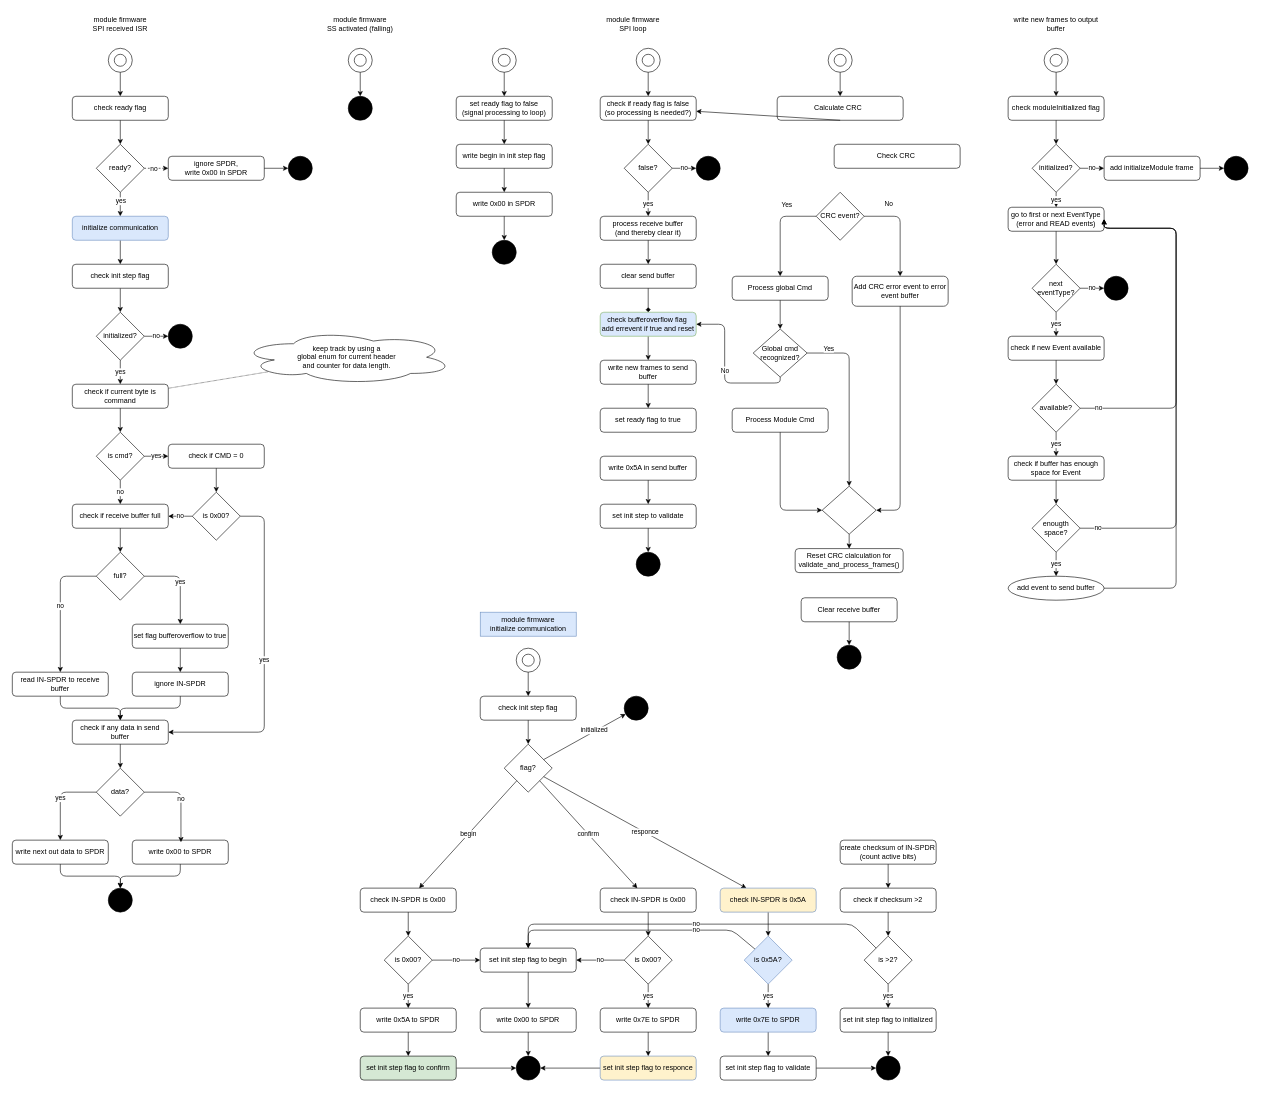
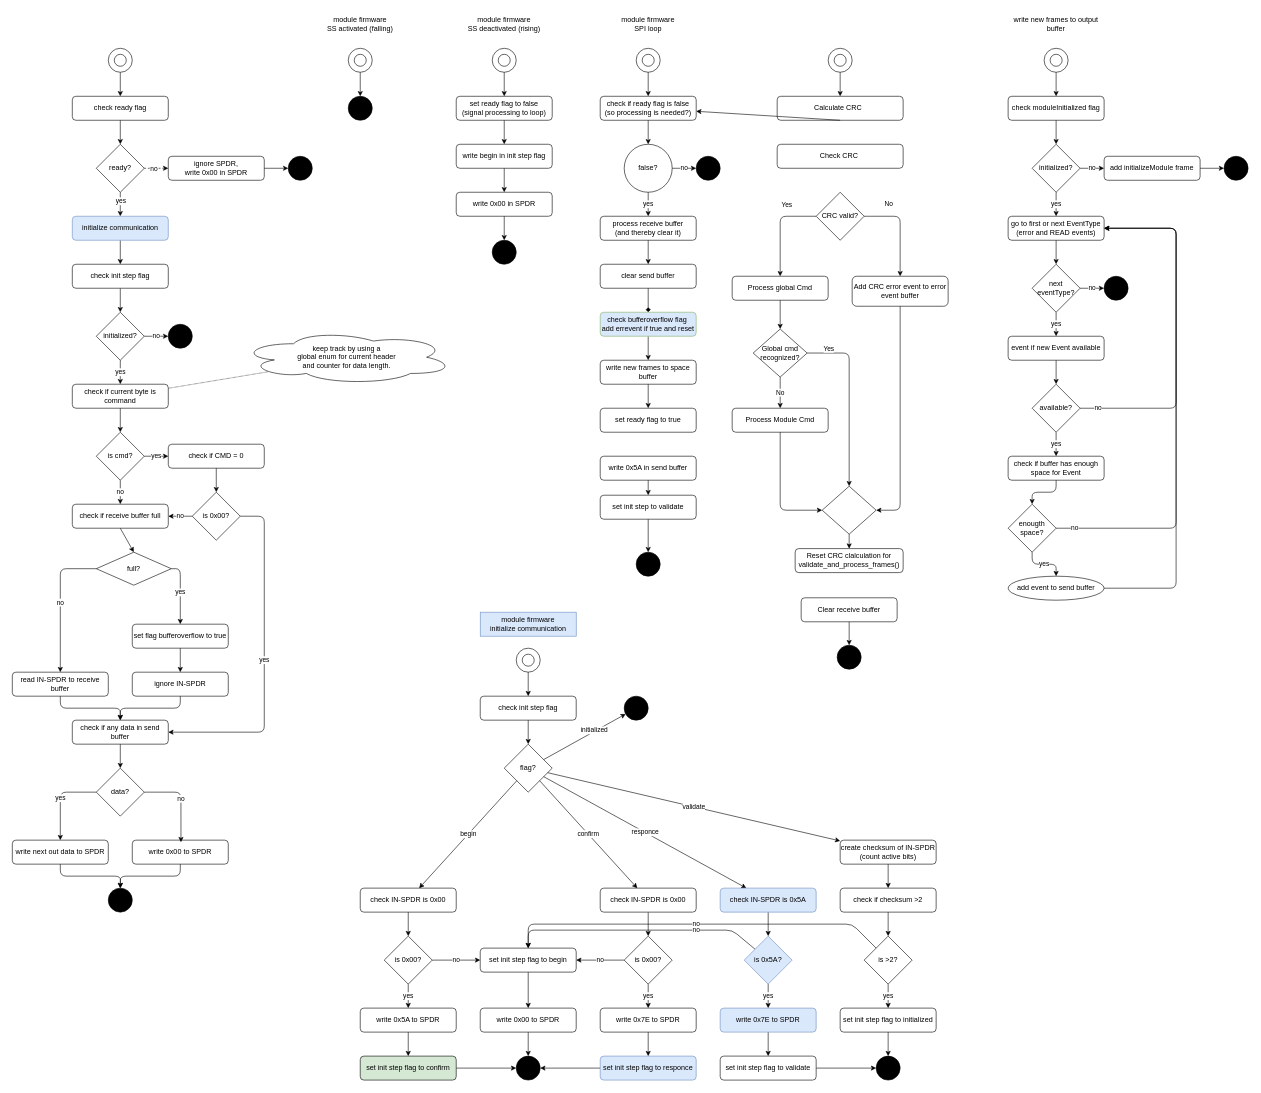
node "module firmware SPI received ISR": removed
node "module firmware SS deactivated (rising)": added
node "module firmware SPI loop": moved (633, 24) -> (648, 24)
node "Check CRC": moved (897, 156) -> (840, 156)
node "false?": shape diamond -> ellipse
node "CRC event?": label "CRC event?" -> "CRC valid?"
node "go to first or next EventType (error and READ events)": moved (1056, 219) -> (1056, 228)
node "check if new Event available": label "check if new Event available" -> "event if new Event available"
node "write new frames to send buffer": label "write new frames to send buffer" -> "write new frames to space buffer"
edge "Global cmd recognized?" -> "check bufferoverflow flag add errevent if true and reset": now "Global cmd recognized?" -> "Process Module Cmd"
node "set init step to validate": moved (648, 516) -> (648, 507)
node "enougth space?": moved (1056, 528) -> (1032, 528)
node "full?": size 48x48 -> 75x33
edge "flag?" -> "create checksum of IN-SPDR (count active bits)": added, label "validate"
node "check IN-SPDR is 0x5A": fillcolor #fff2cc -> #dae8fc
node "set init step flag to responce": fillcolor #fff2cc -> #dae8fc
